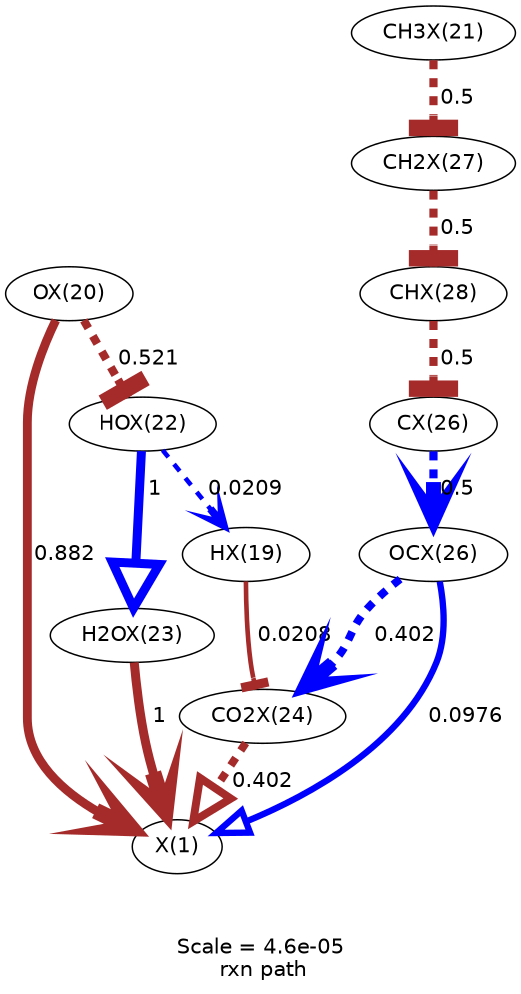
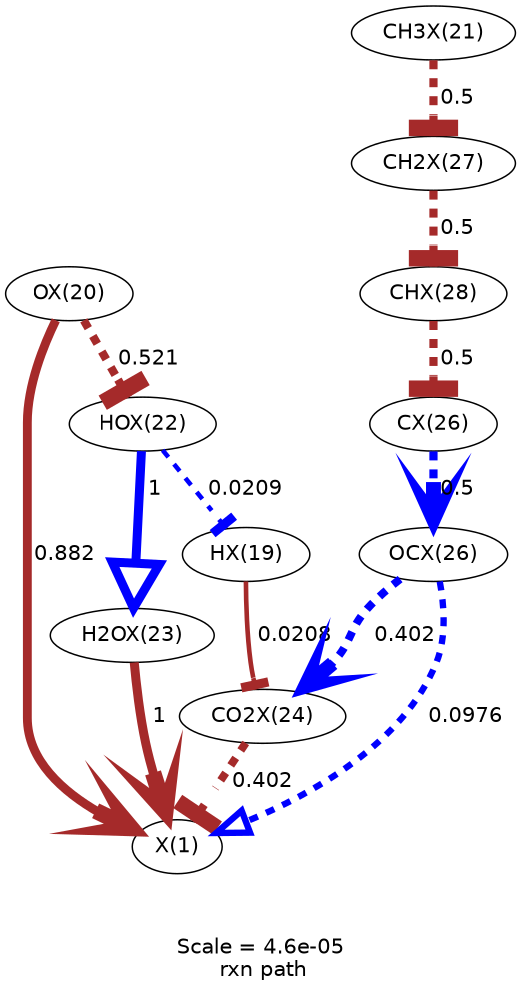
edge "HOX(22)" -> "HX(19)": arrowhead vee -> tee
edge "OCX(26)" -> "X(1)": style solid -> dashed
edge "CO2X(24)" -> "X(1)": arrowhead onormal -> tee
